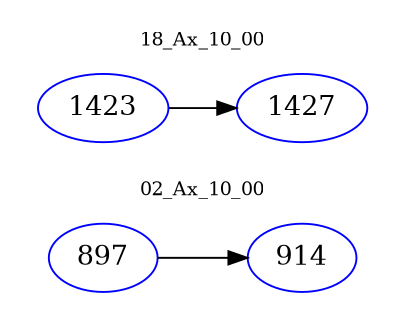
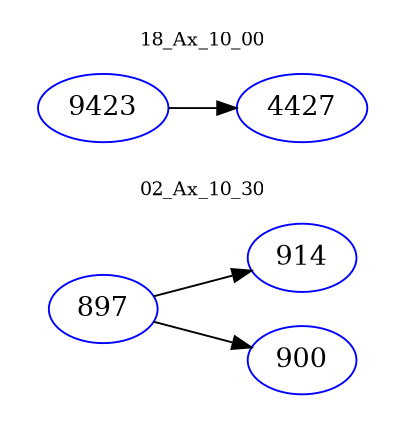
node "1423": label "1423" -> "9423"
node "1427": label "1427" -> "4427"
cluster "02_Ax_10_00": label "02_Ax_10_00" -> "02_Ax_10_30"
node "900": added
